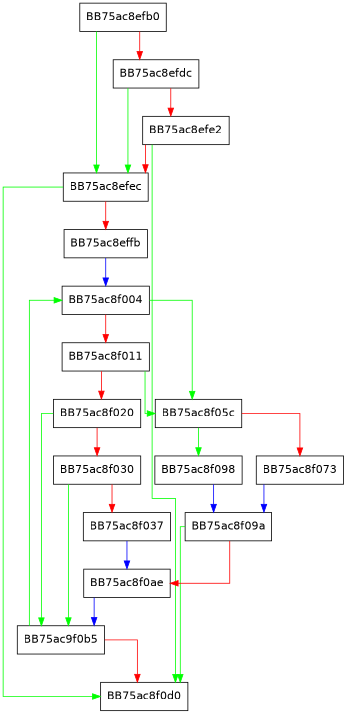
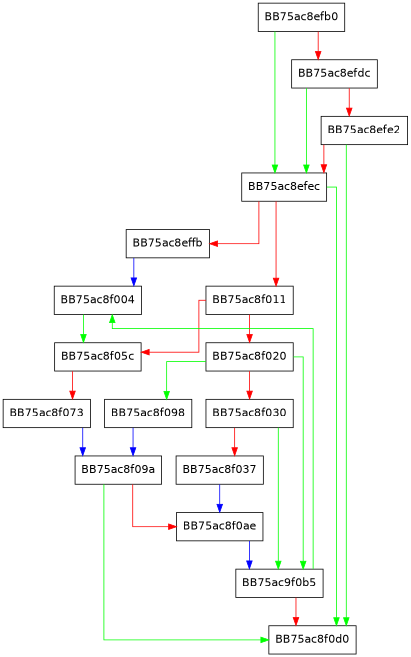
edge "BB75ac8f004" -> "BB75ac8f011": now "BB75ac8efec" -> "BB75ac8f011"
edge "BB75ac8f011" -> "BB75ac8f05c": color green -> red
edge "BB75ac8f05c" -> "BB75ac8f098": now "BB75ac8f020" -> "BB75ac8f098"
